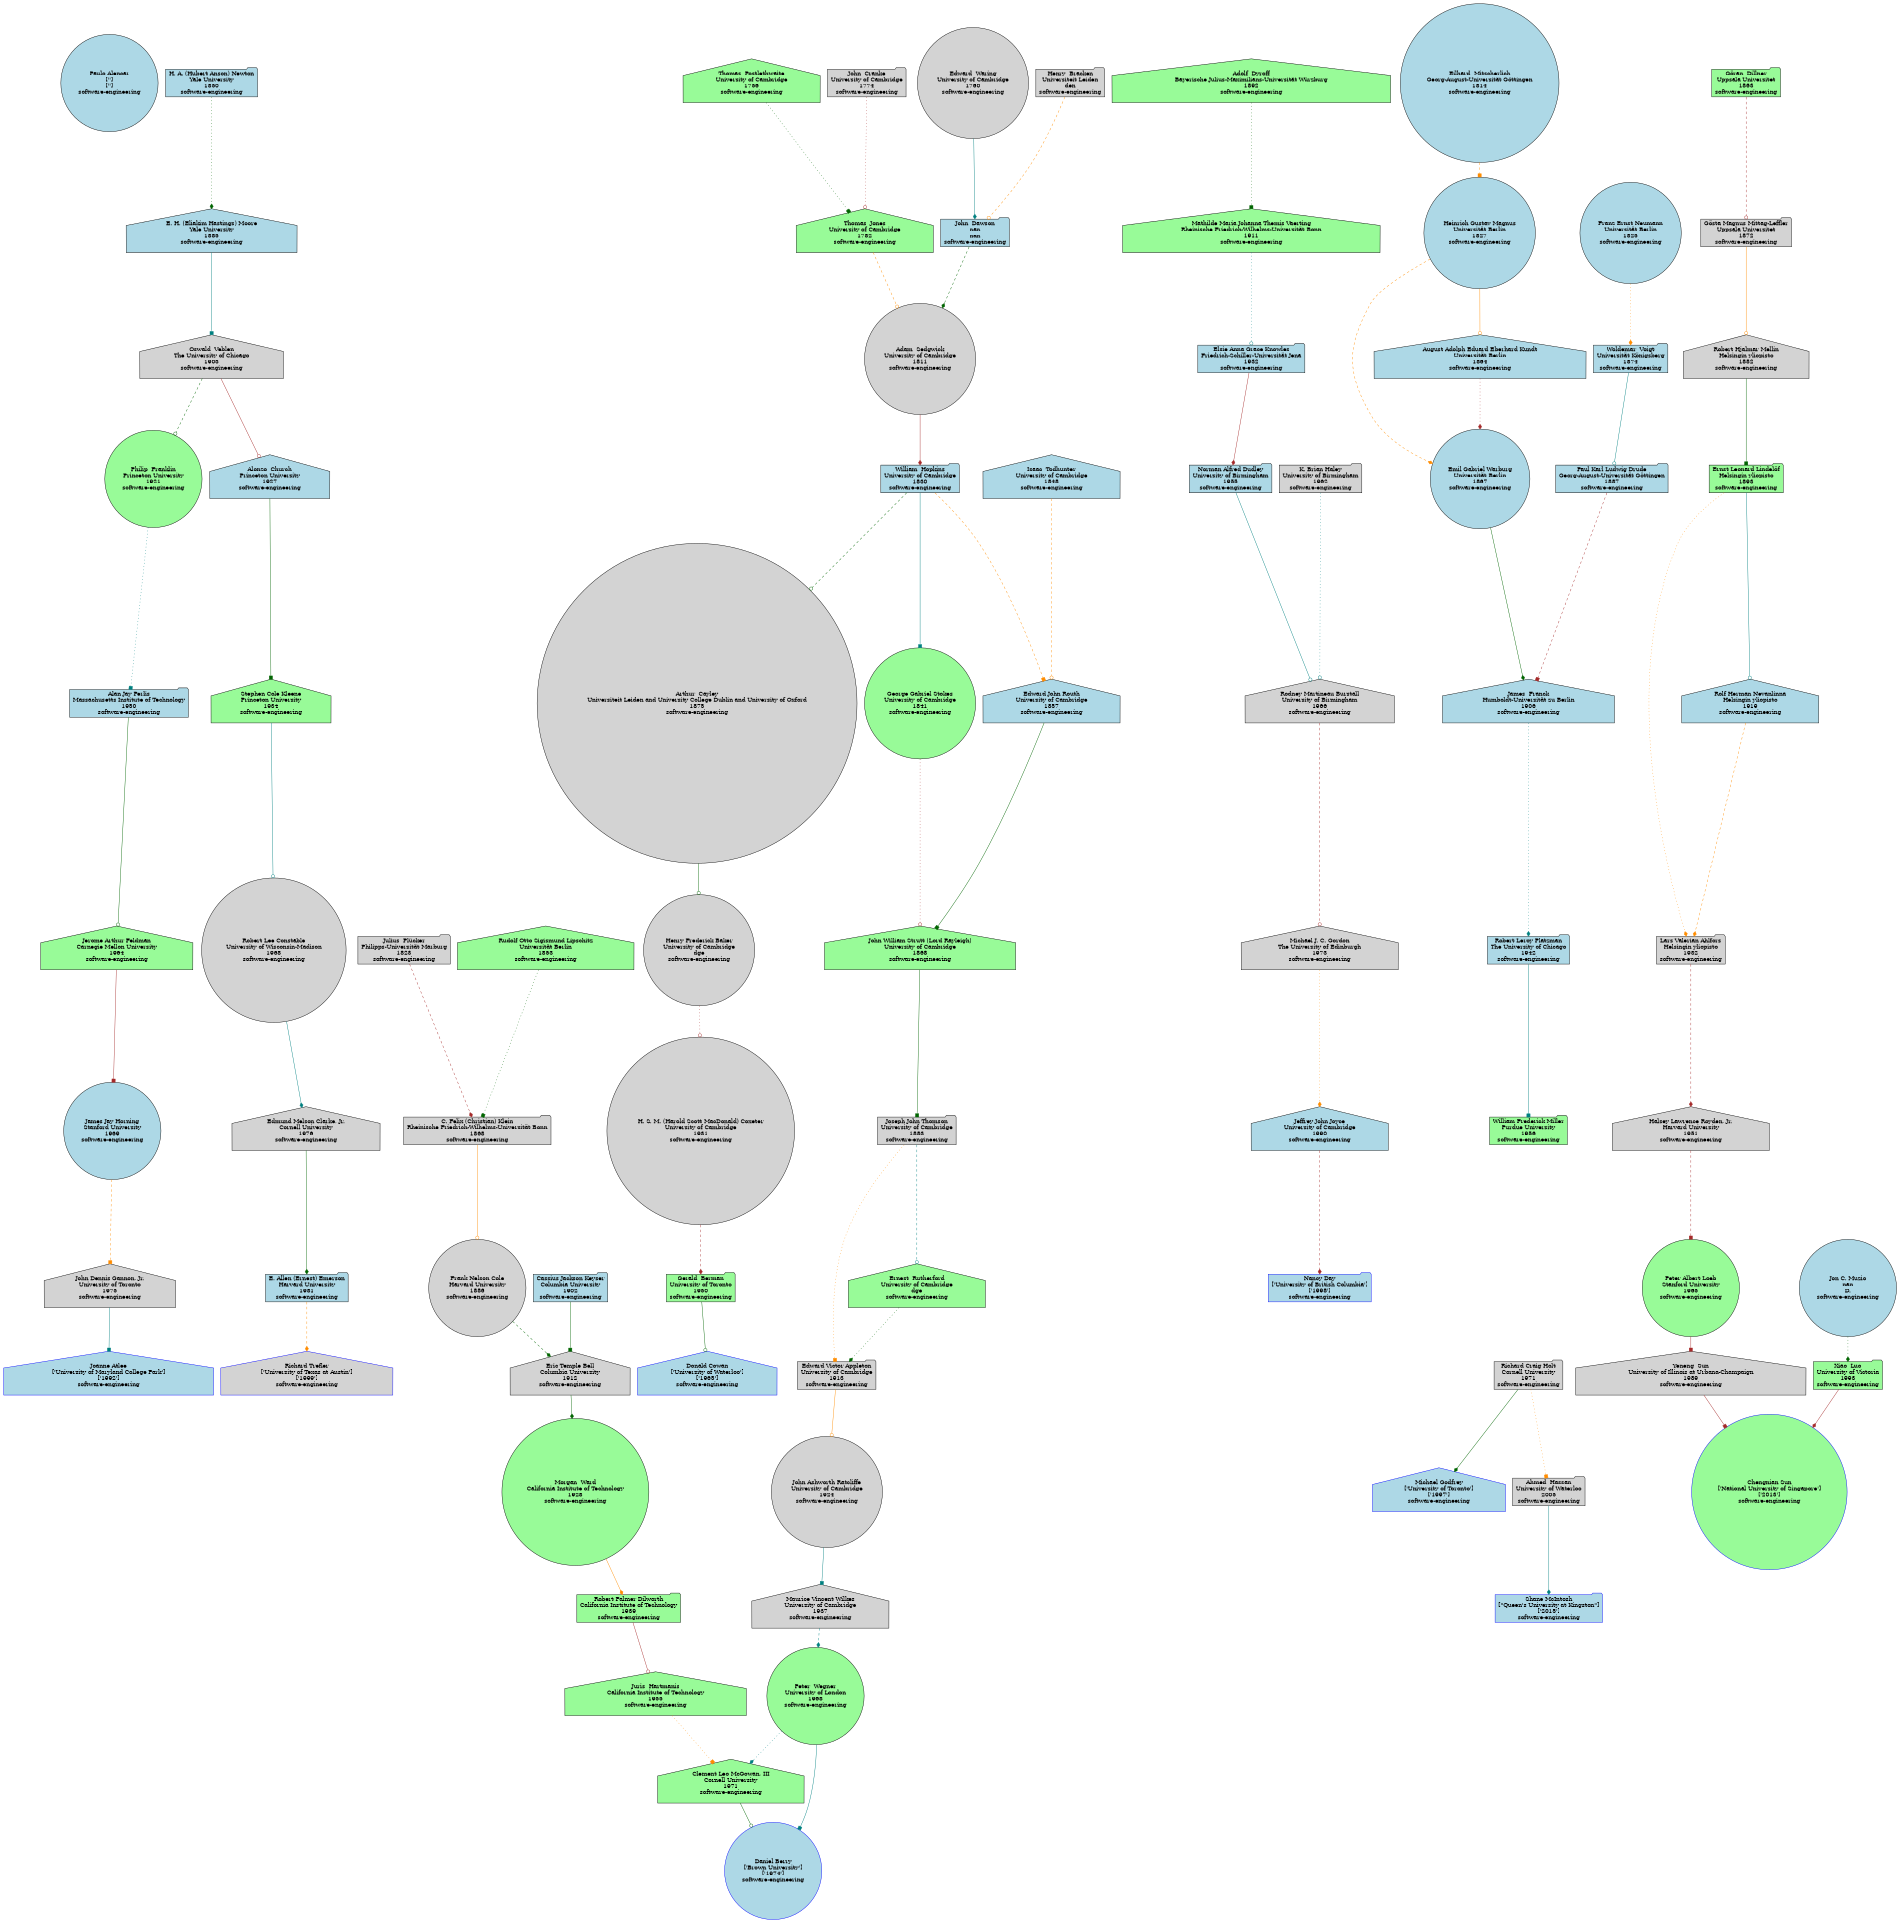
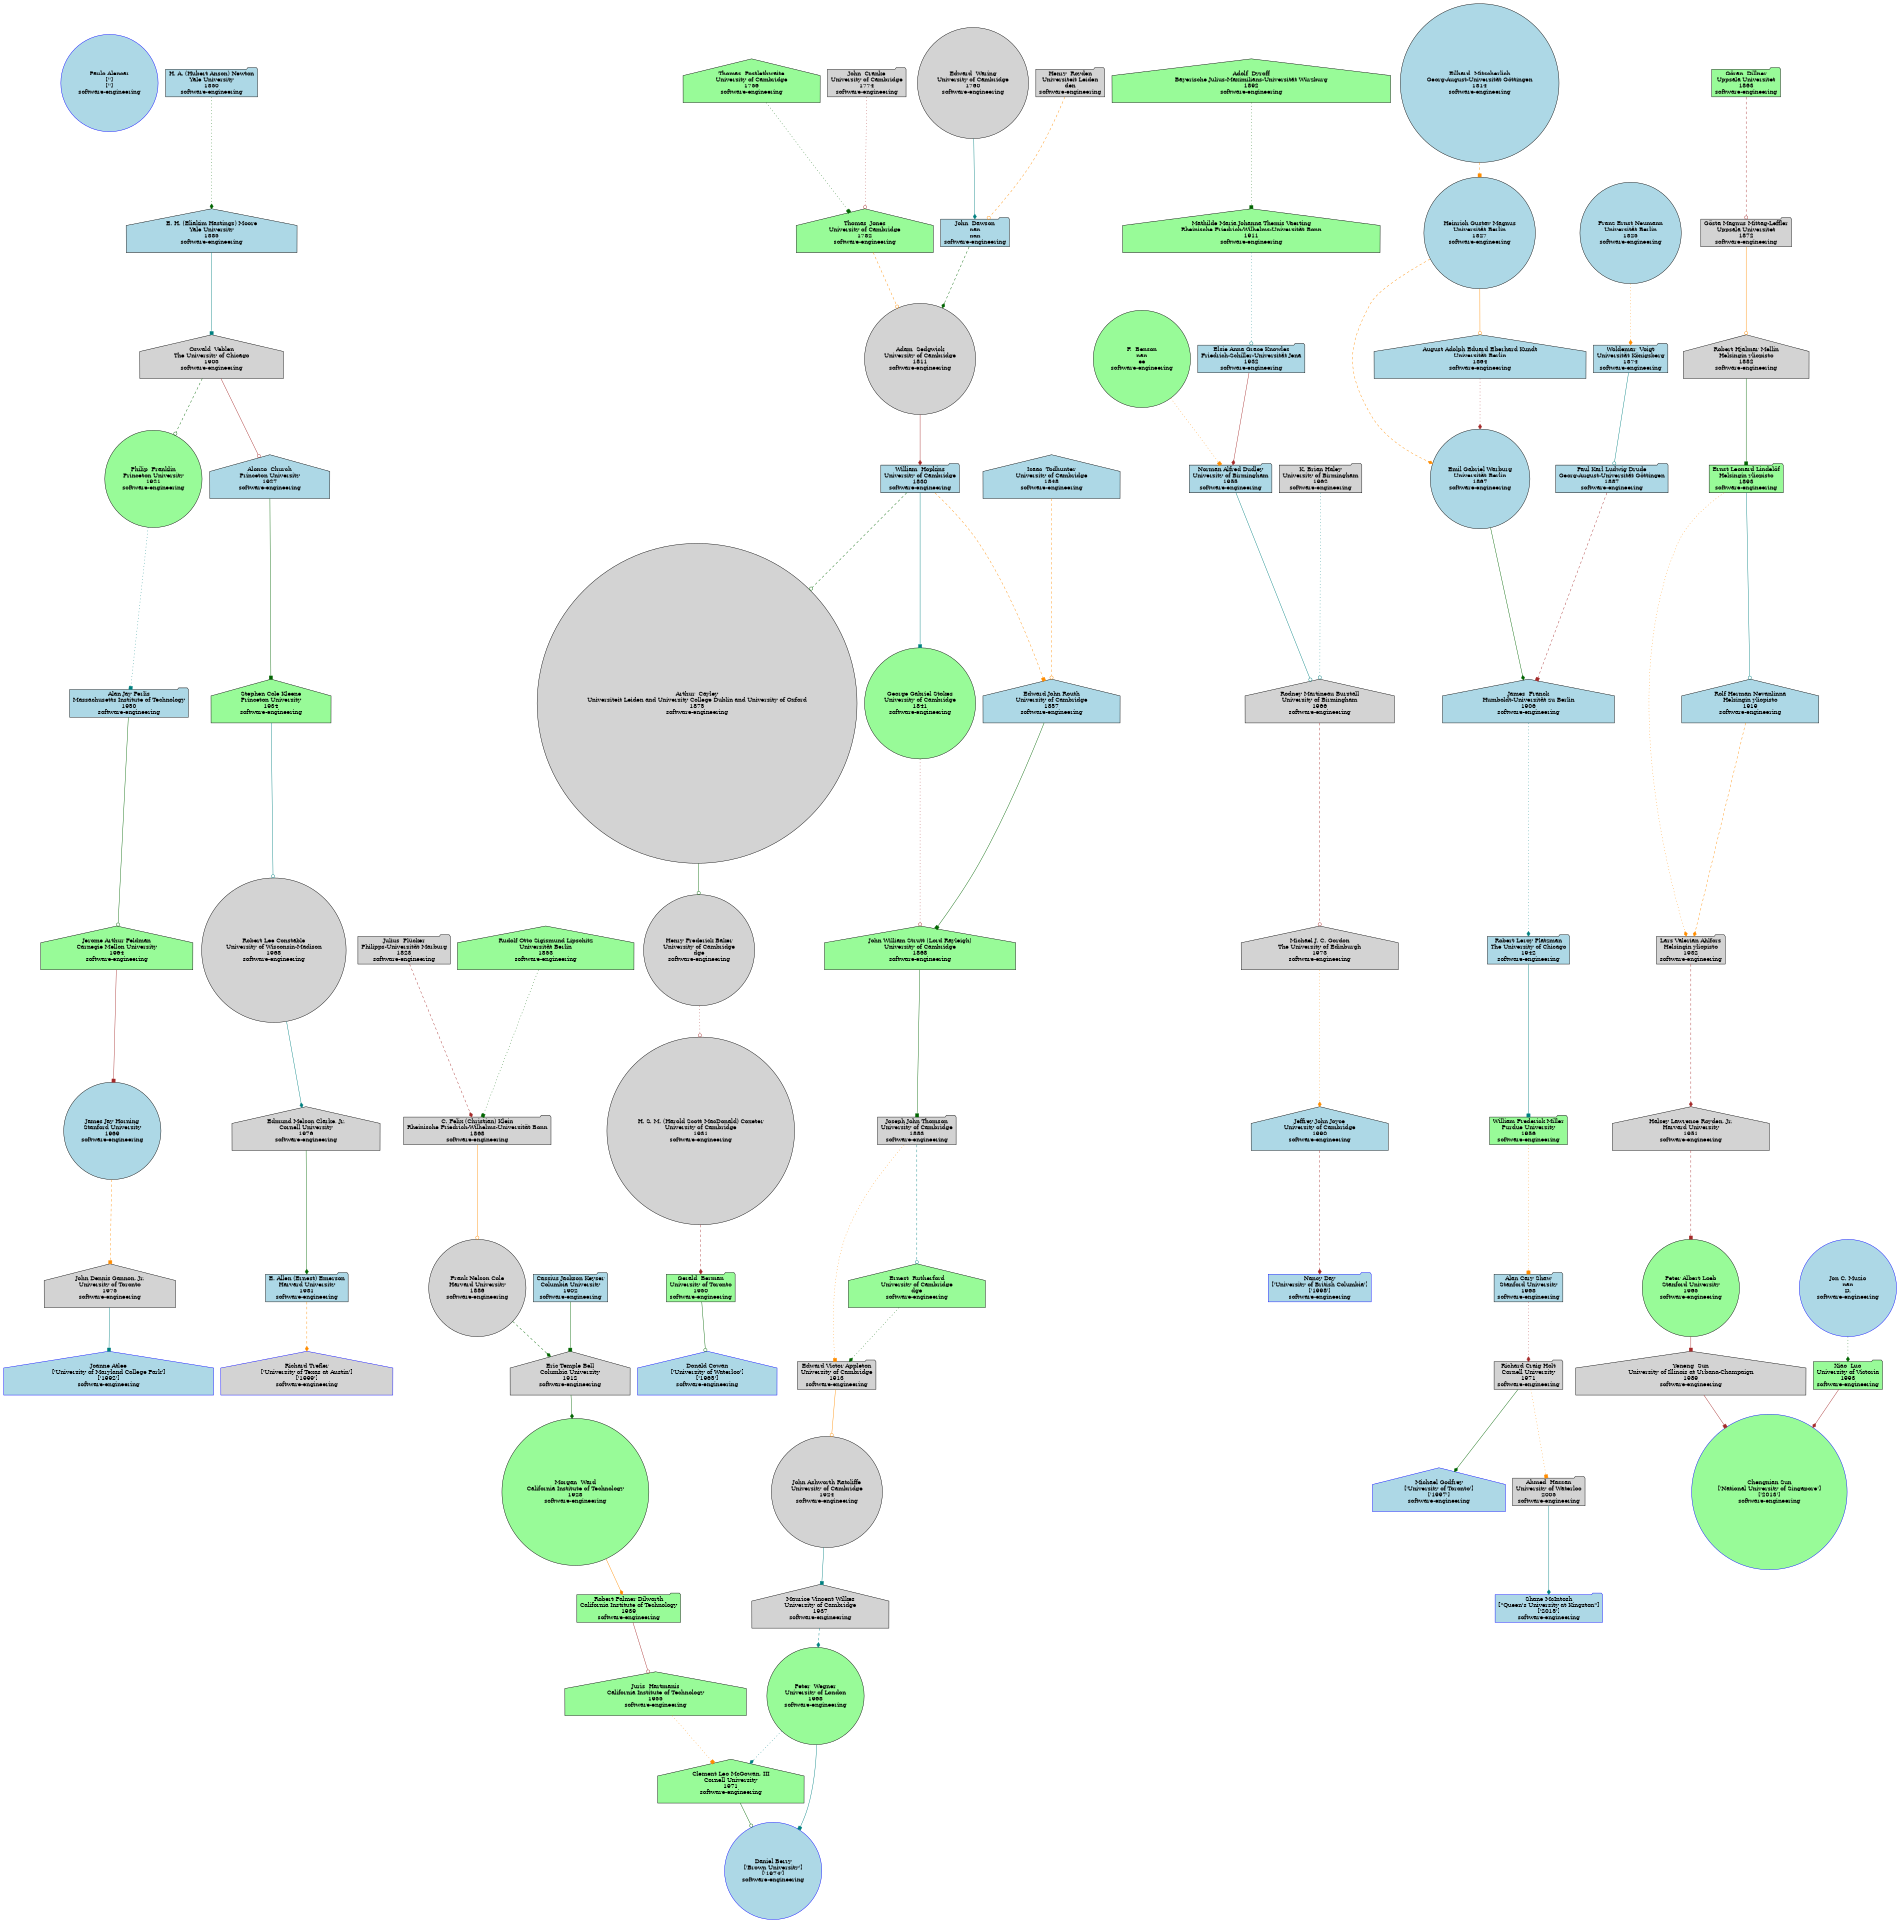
node "Paulo Alencar [''] [''] software-engineering": color black -> blue
node "Henry  Bracken Universiteit Leiden den software-engineering": label "Henry  Bracken Universiteit Leiden den software-engineering" -> "Henry  Royden Universiteit Leiden den software-engineering"
node "F.  Benson nan ee software-engineering": added
node "Alan Cary Shaw Stanford University 1968 software-engineering": added
node "Jon C. Muzio nan D. software-engineering": color black -> blue
